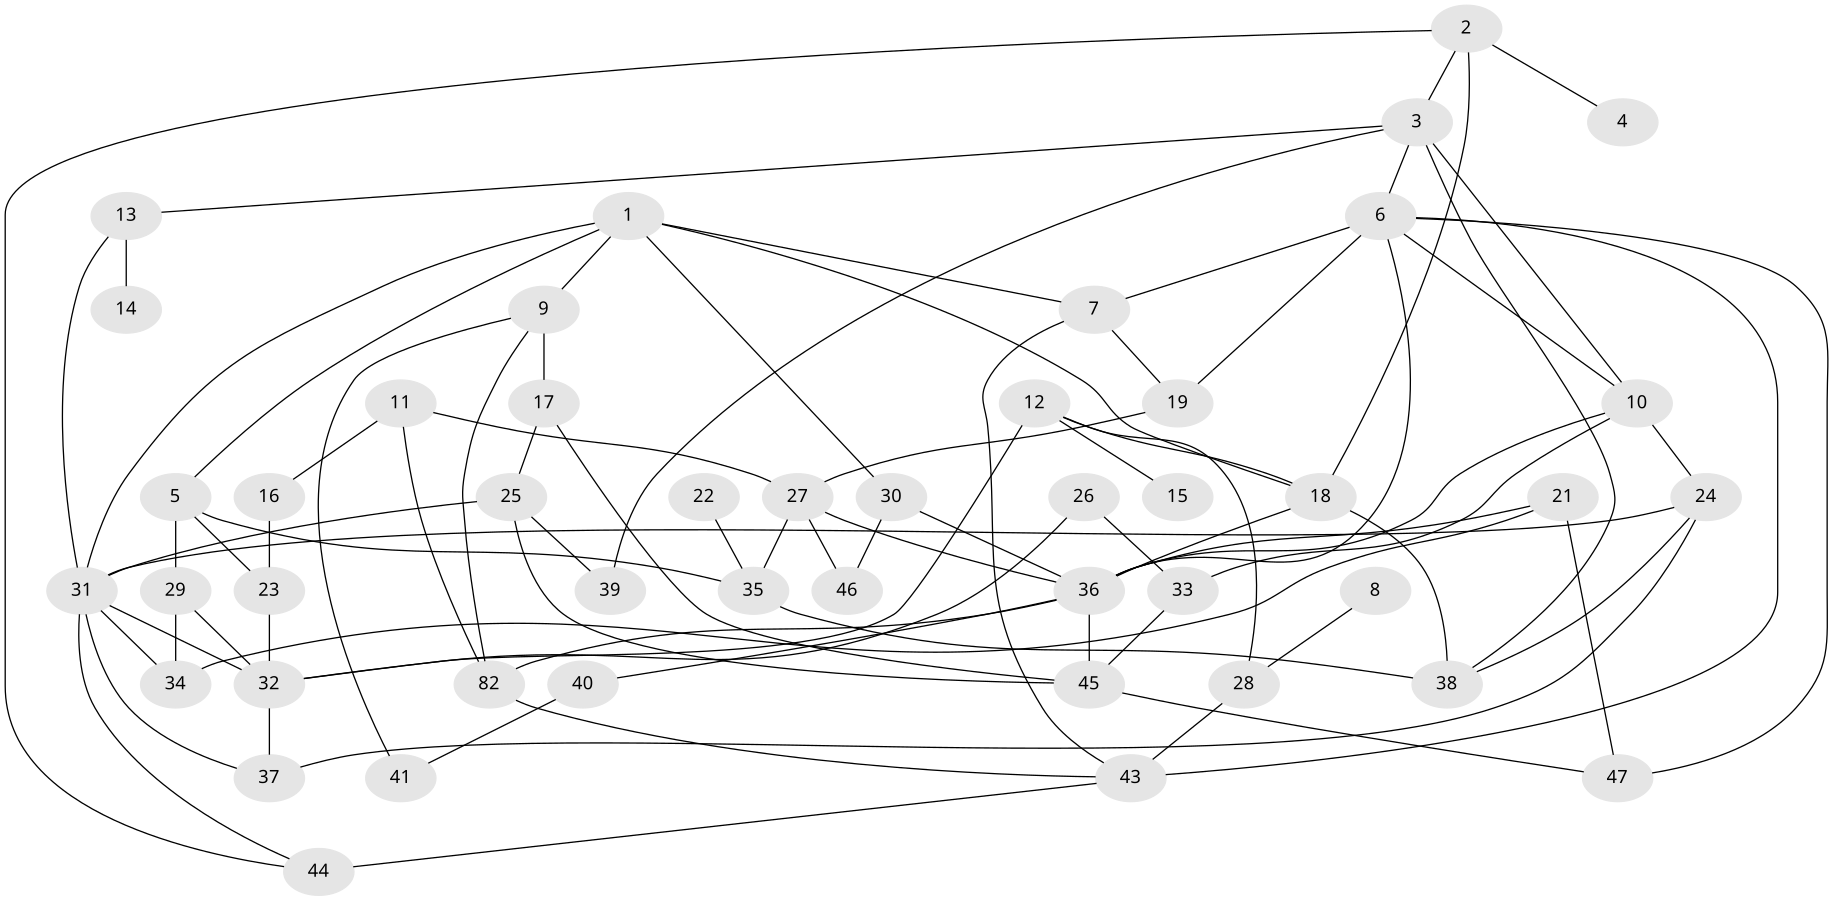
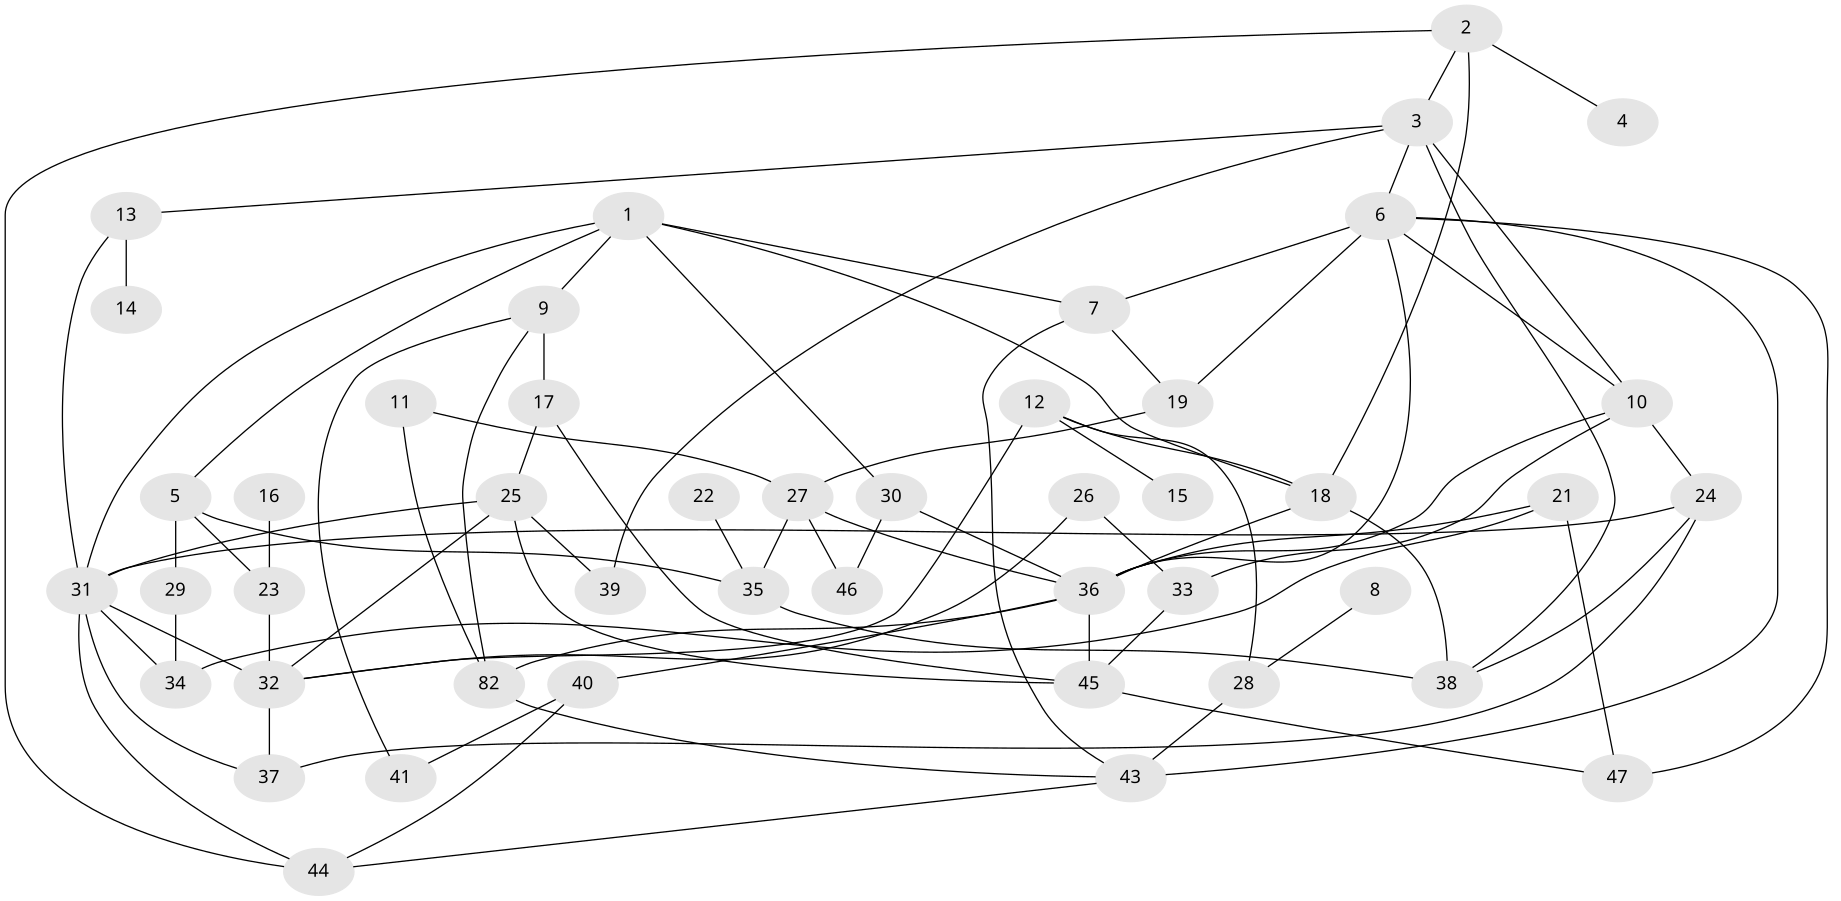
edge "11" -- "16": removed
edge "29" -- "32": now "25" -- "32"
edge "40" -- "44": added
